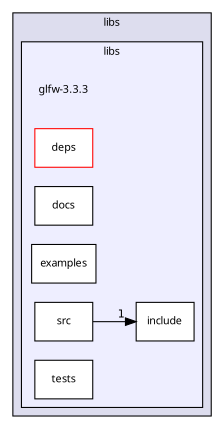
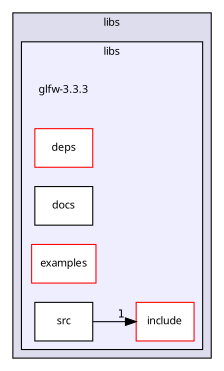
node "examples": color black -> red
node "include": color black -> red
node "tests": removed
